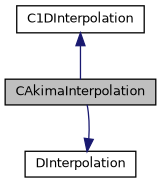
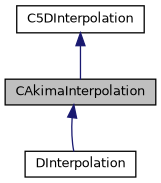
node "C1DInterpolation": label "C1DInterpolation" -> "C5DInterpolation"
edge "CAkimaInterpolation" -> "DInterpolation": reversed
